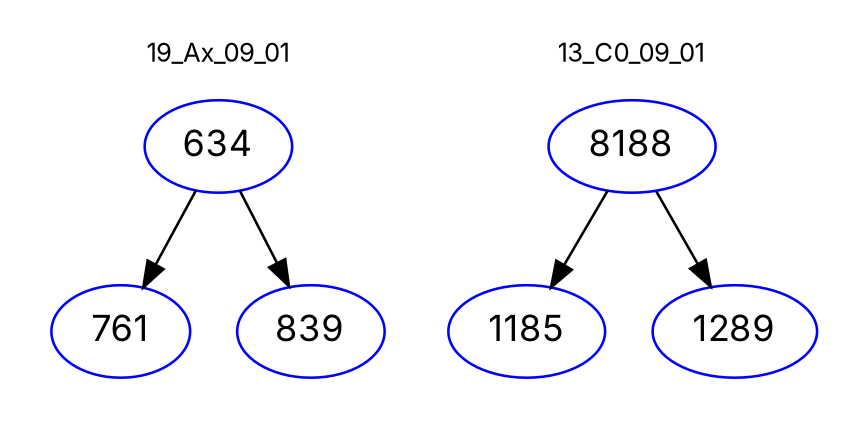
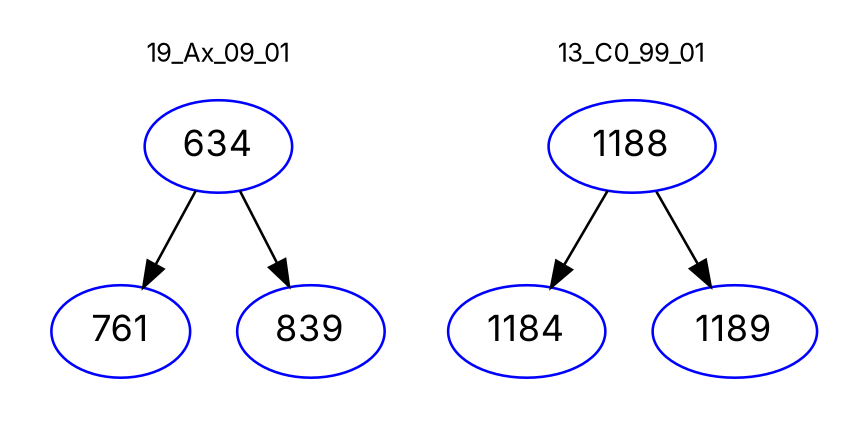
cluster "13_C0_09_01": label "13_C0_09_01" -> "13_C0_99_01"
node "8188": label "8188" -> "1188"
node "1185": label "1185" -> "1184"
node "1289": label "1289" -> "1189"
